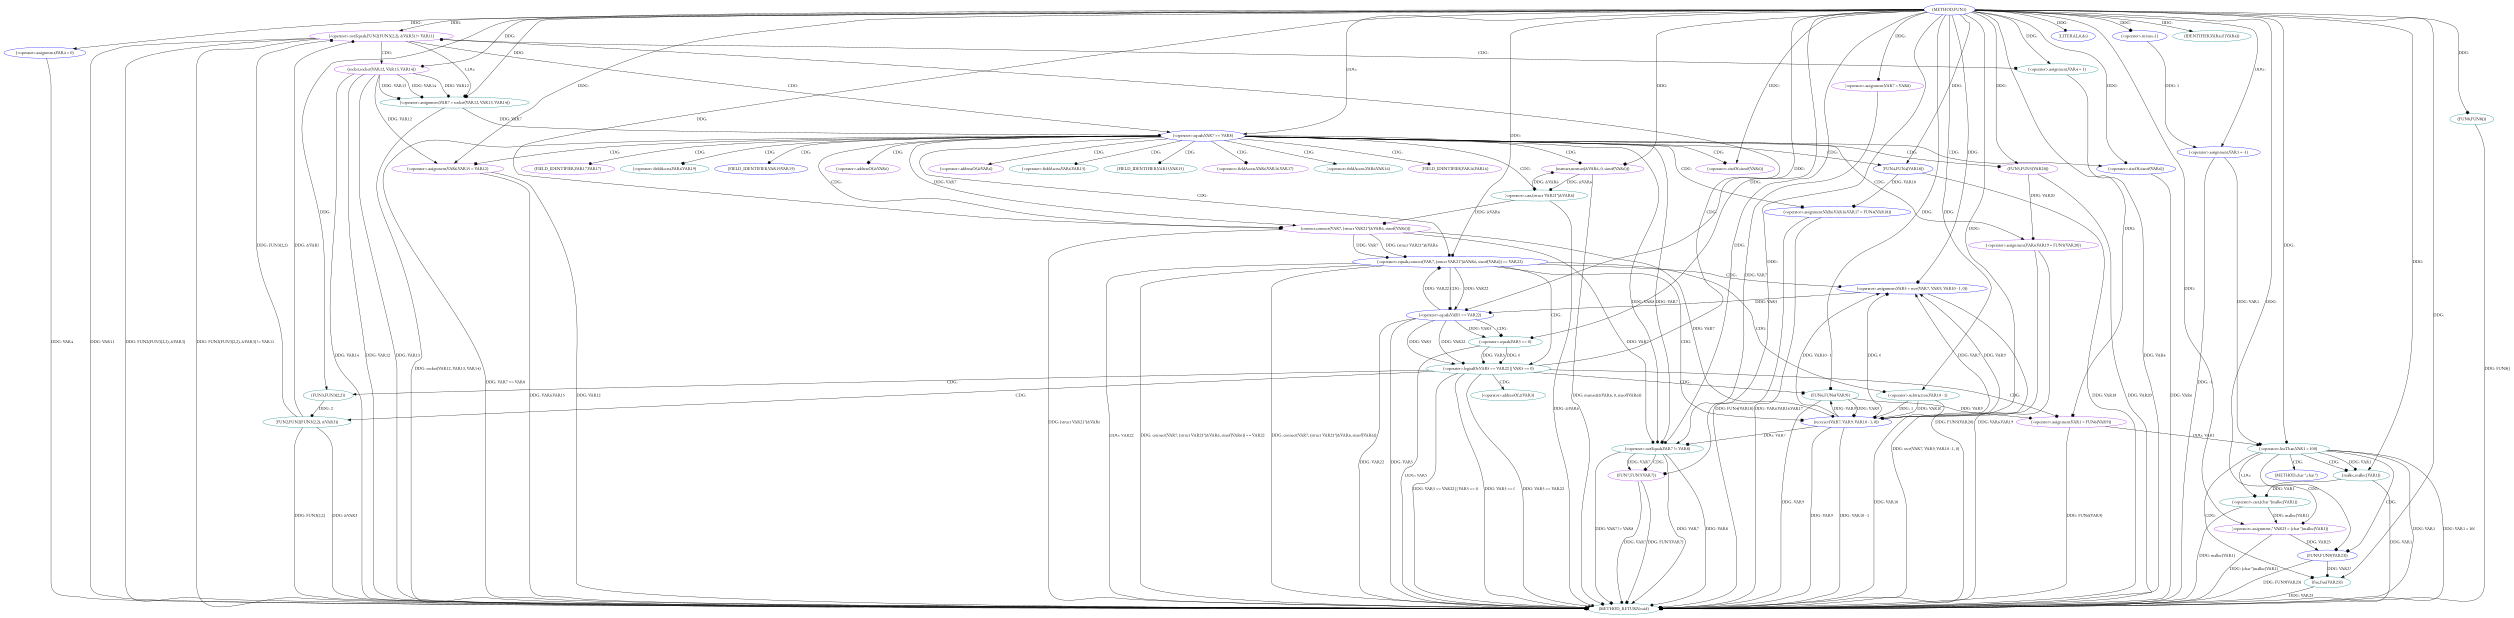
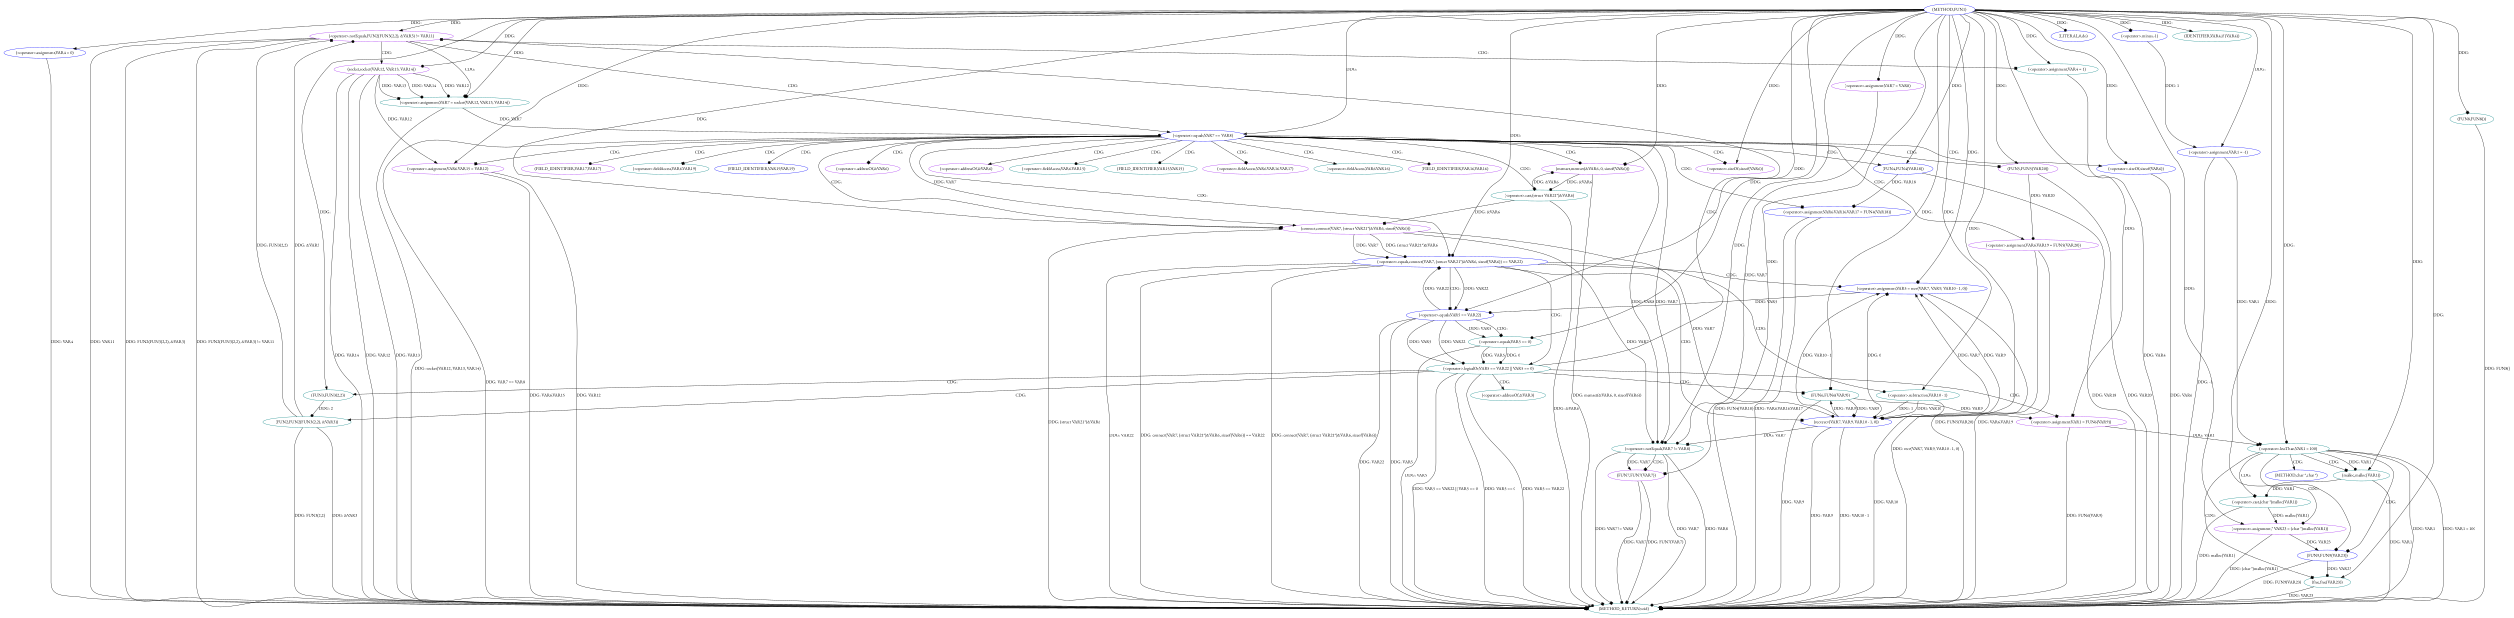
edge "(<operator>.assignment,VAR7 = VAR8)" -> "(<operator>.notEquals,VAR7 != VAR8)": arrowhead normal -> dot
